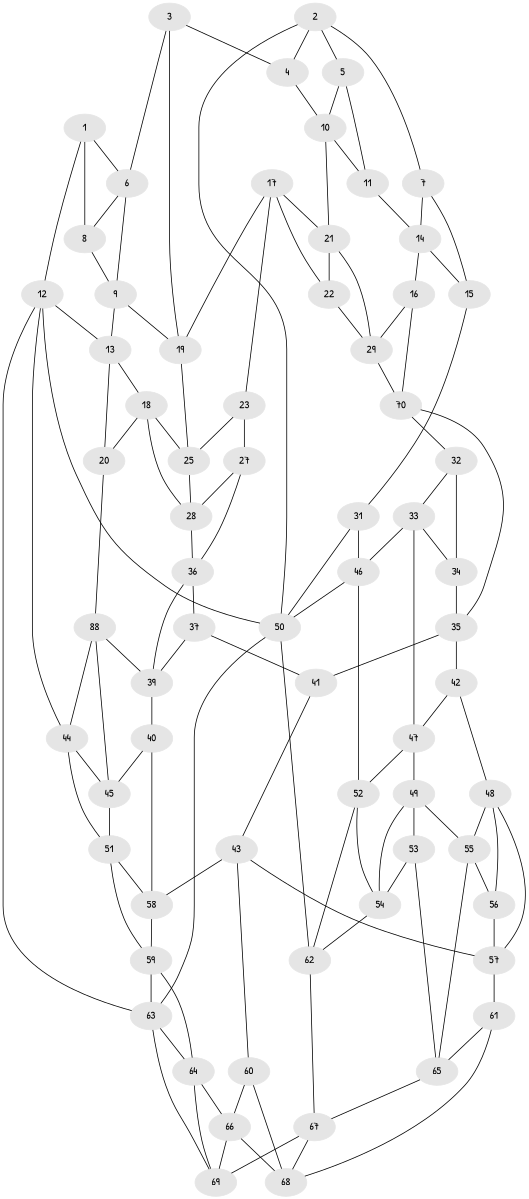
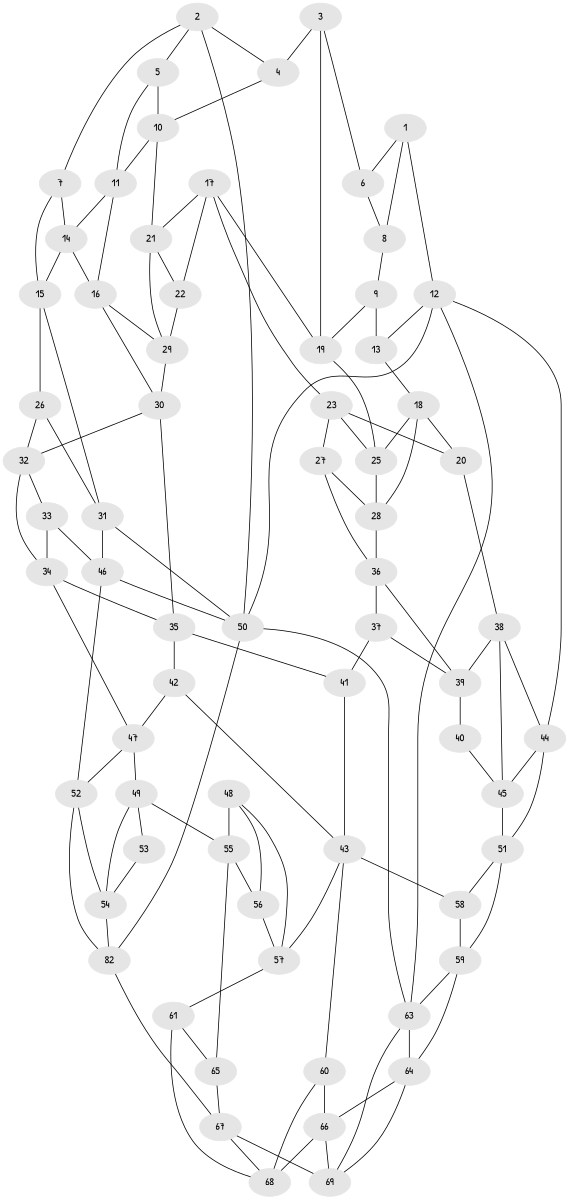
edge "11" -- "16": added
edge "6" -- "9": removed
node "26": added
edge "13" -- "20": now "23" -- "20"
node "70": label "70" -> "30"
node "88": label "88" -> "38"
edge "33" -- "47": now "34" -- "47"
edge "42" -- "48": now "42" -- "43"
edge "40" -- "58": removed
node "62": label "62" -> "82"
edge "53" -- "65": removed
